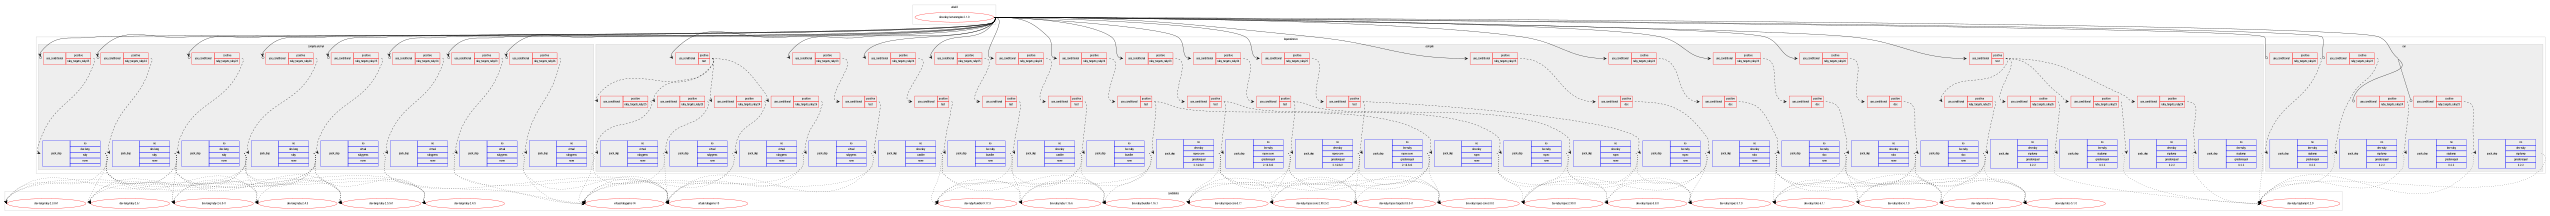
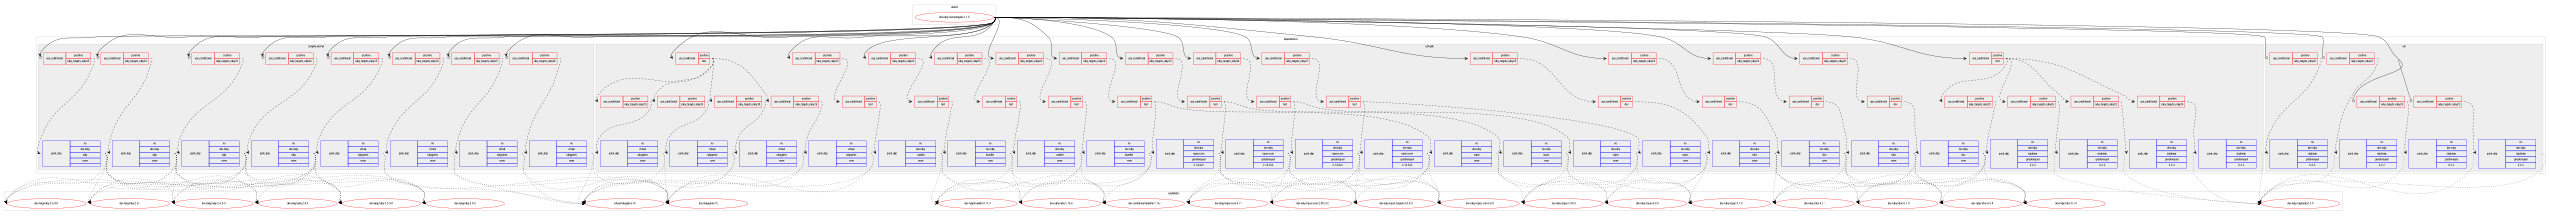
node "virtual/rubygems-15": label "virtual/rubygems-15" -> "dev/rubygems-15"
node "dev-ruby/bundler-1.16.1": label "dev-ruby/bundler-1.16.1" -> "dev-conditional/bundler-1.16.1"
node "dev-ruby/rspec-core-3.7.1": label "dev-ruby/rspec-core-3.7.1" -> "dev-lang/rspec-core-3.7.1"
